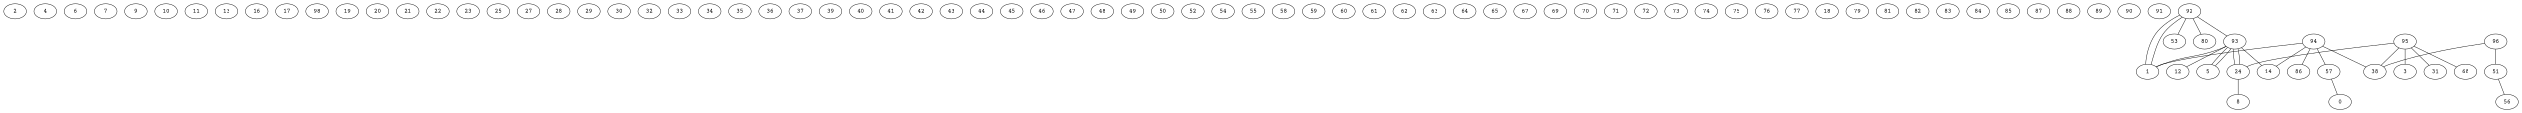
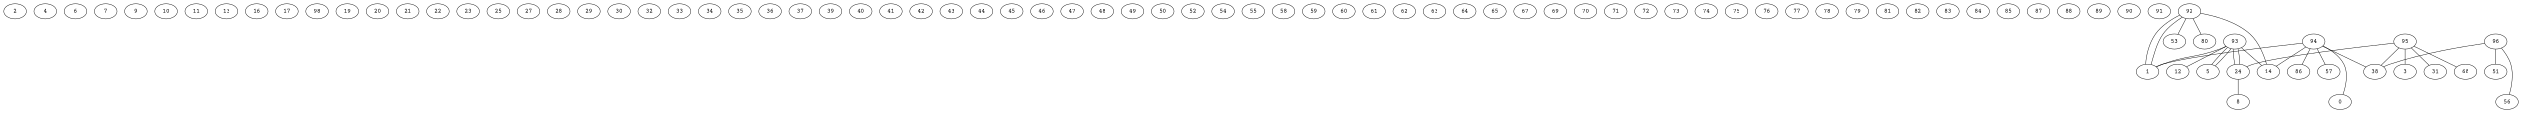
node "18": label "18" -> "78"
edge "92" -- "93": now "92" -- "14"
edge "57" -- "0": now "94" -- "0"
edge "51" -- "56": now "96" -- "56"
